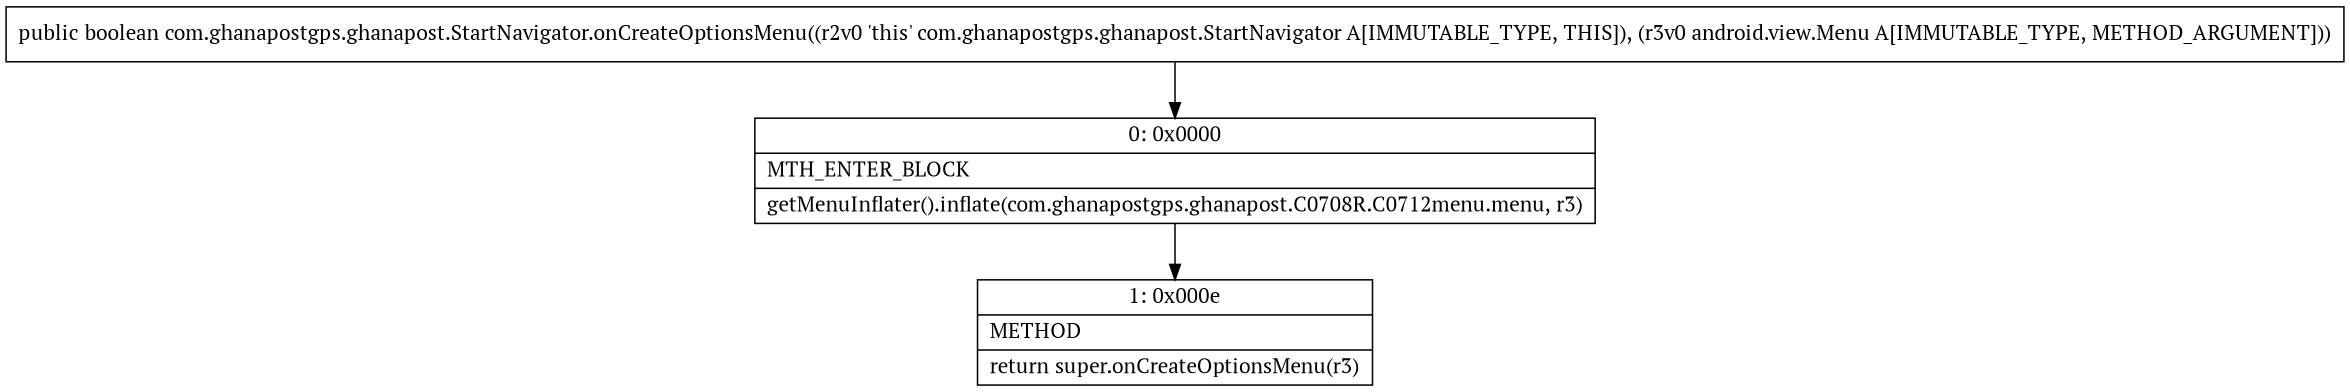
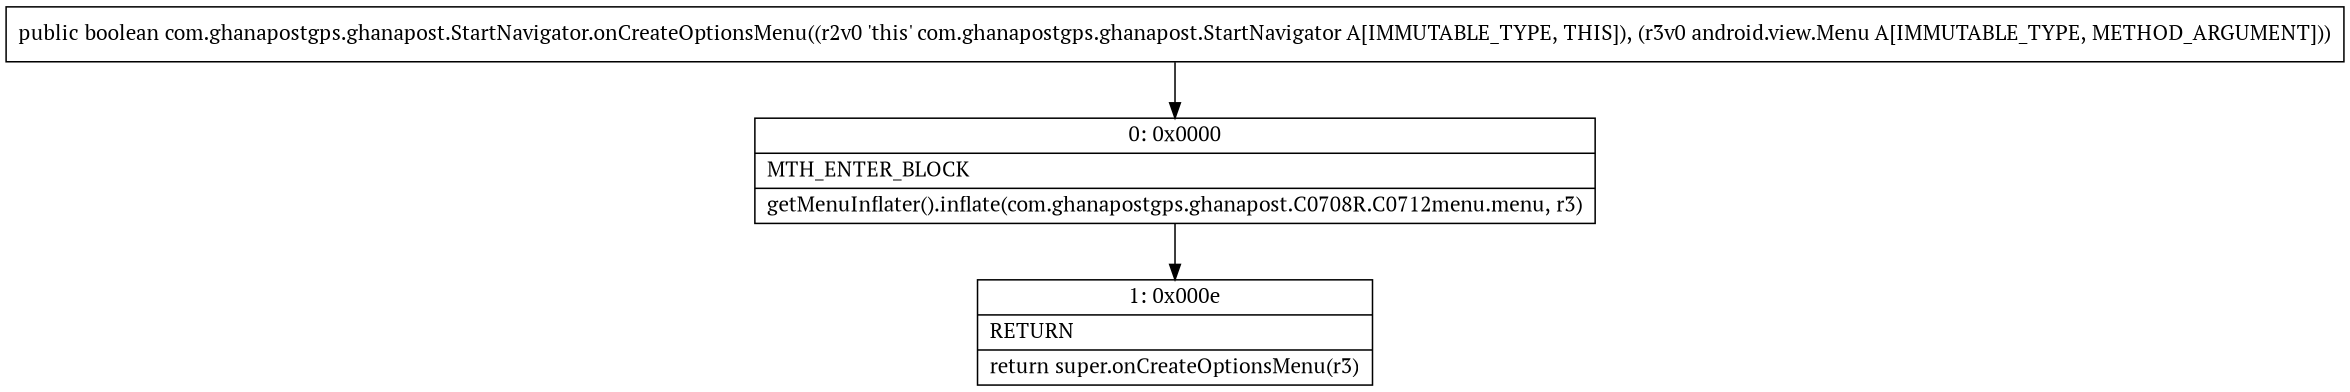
node "1: 0x000e": text "METHOD" -> "RETURN"
